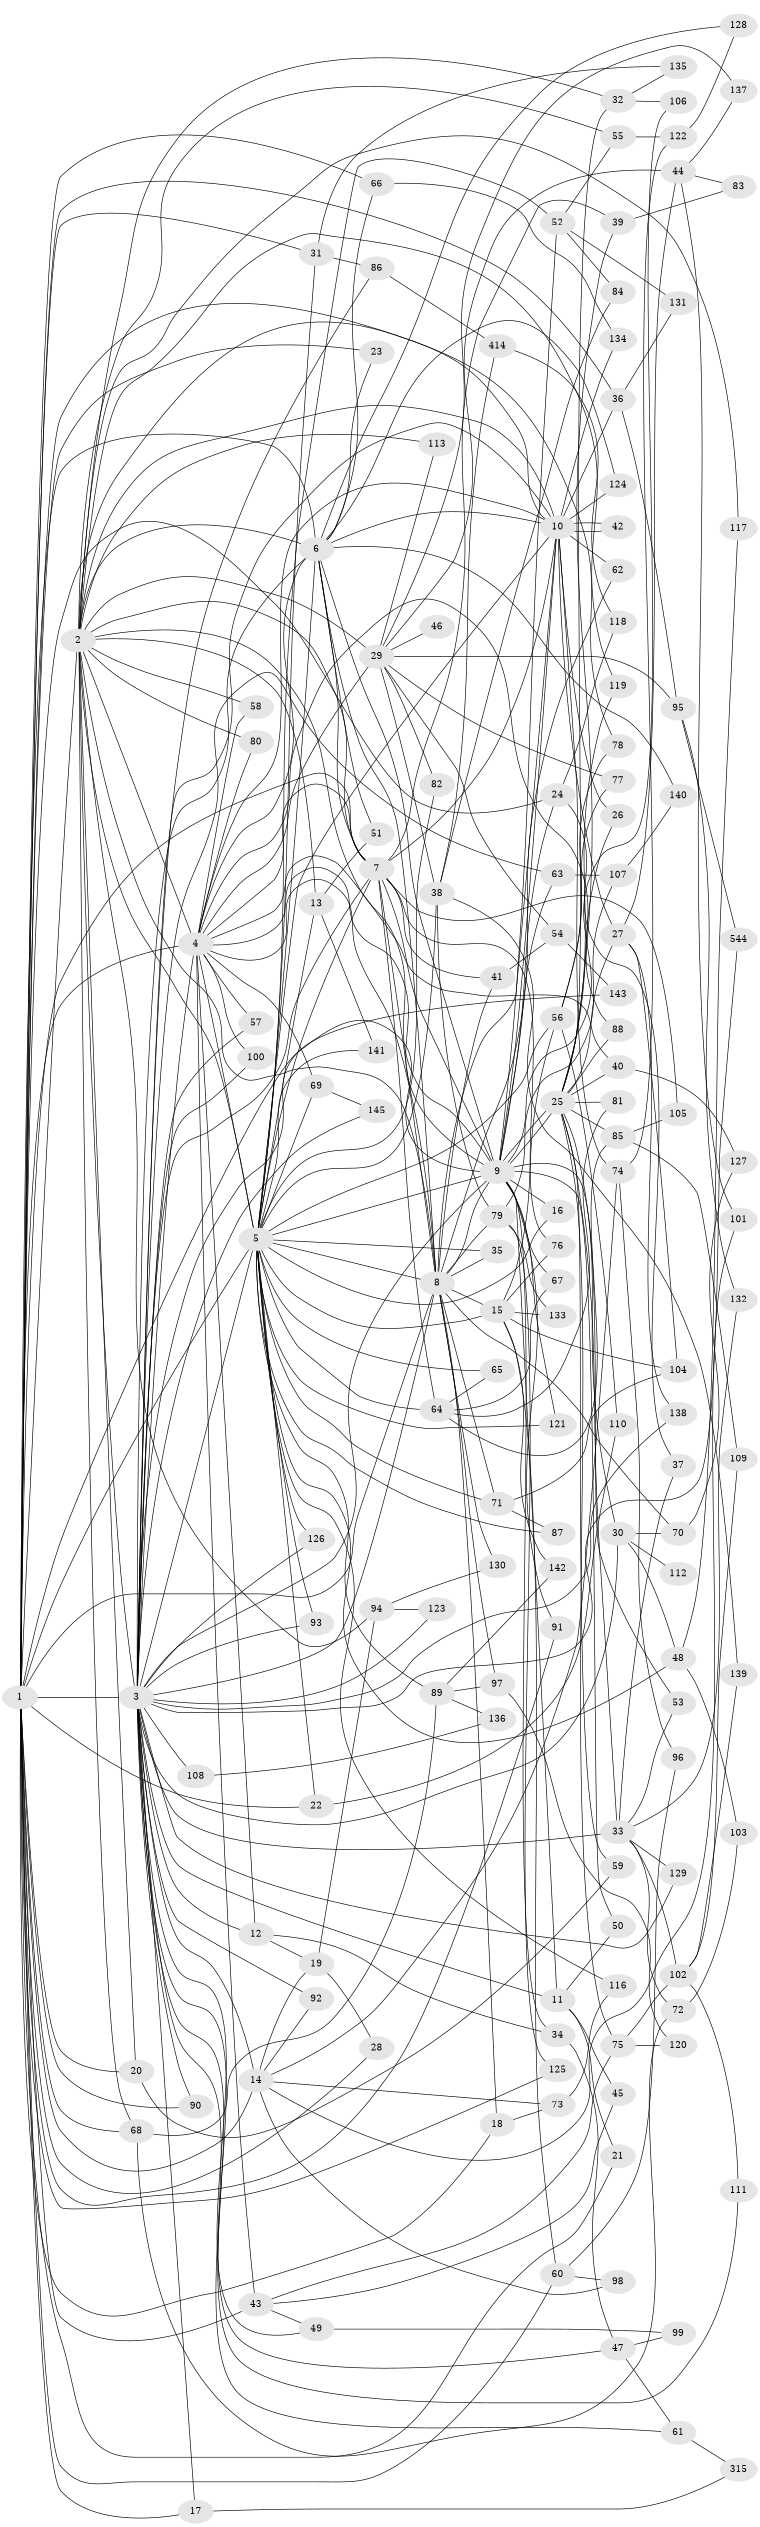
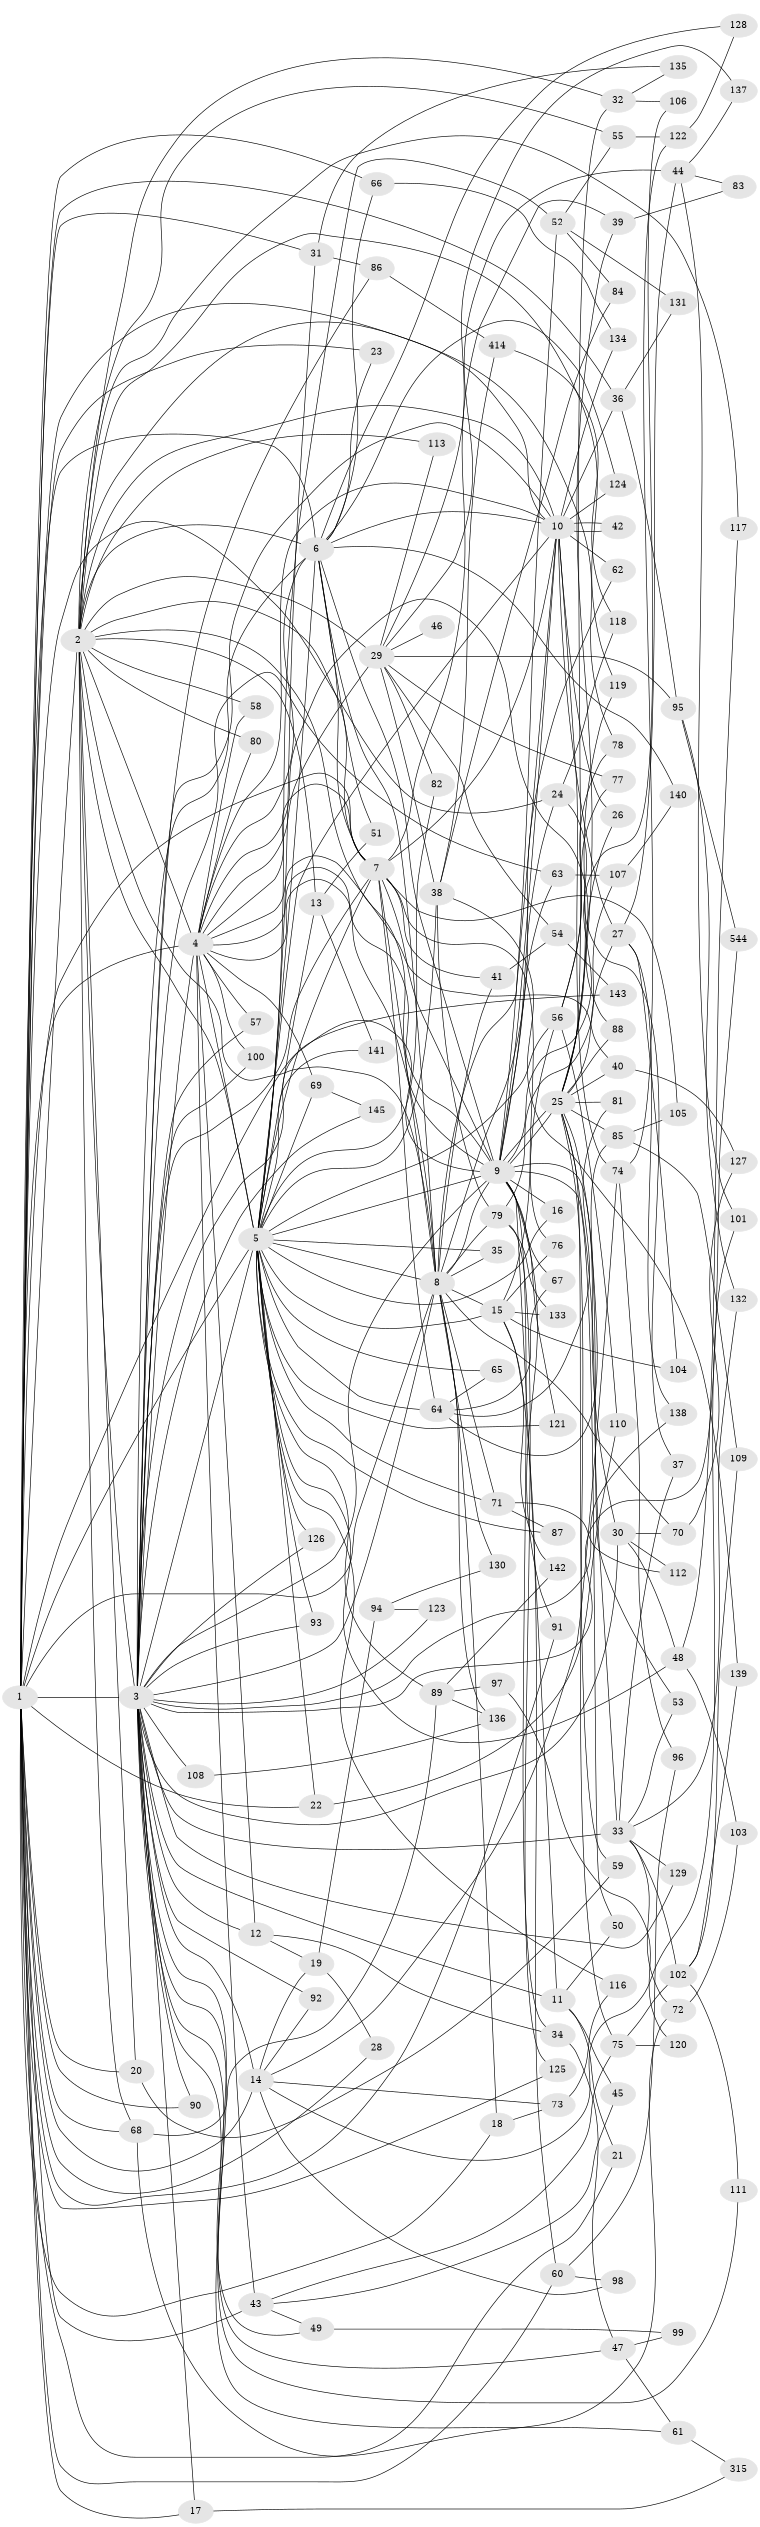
edge "2" -- "94": removed
edge "104" -- "71": now "112" -- "71"
edge "8" -- "97": now "8" -- "136"
